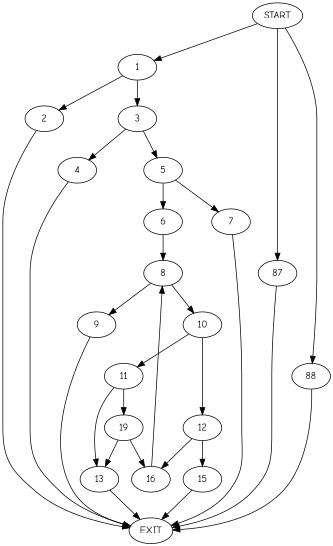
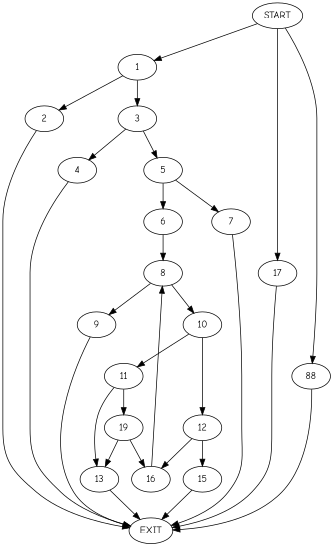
node "87": label "87" -> "17"
